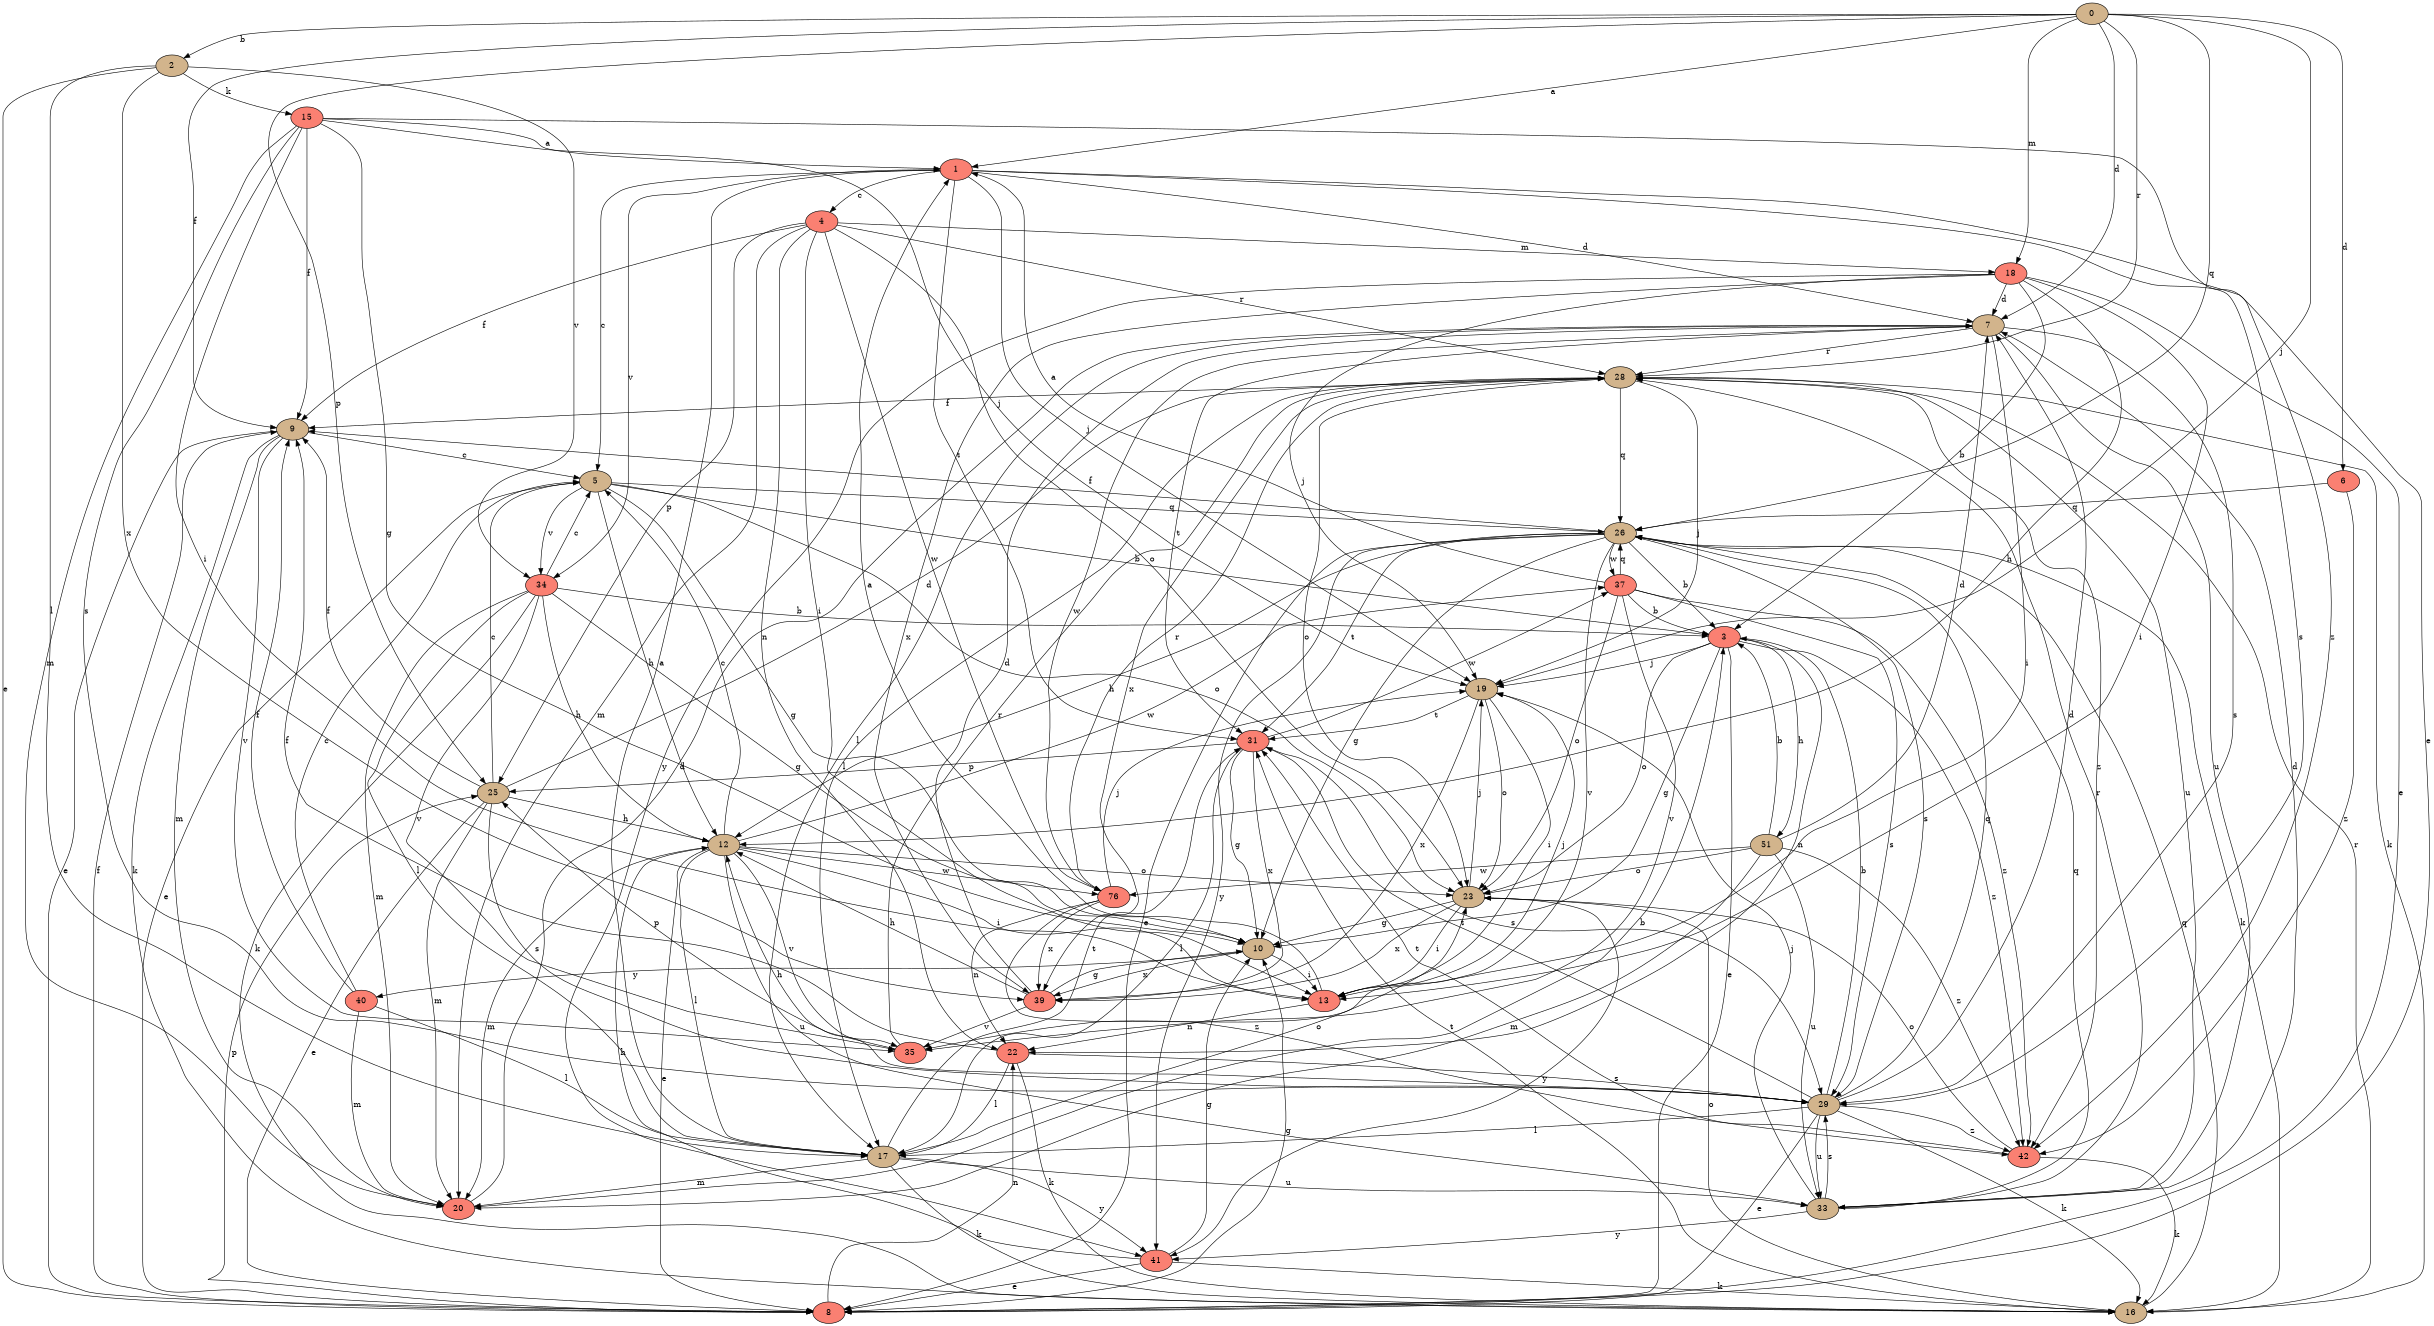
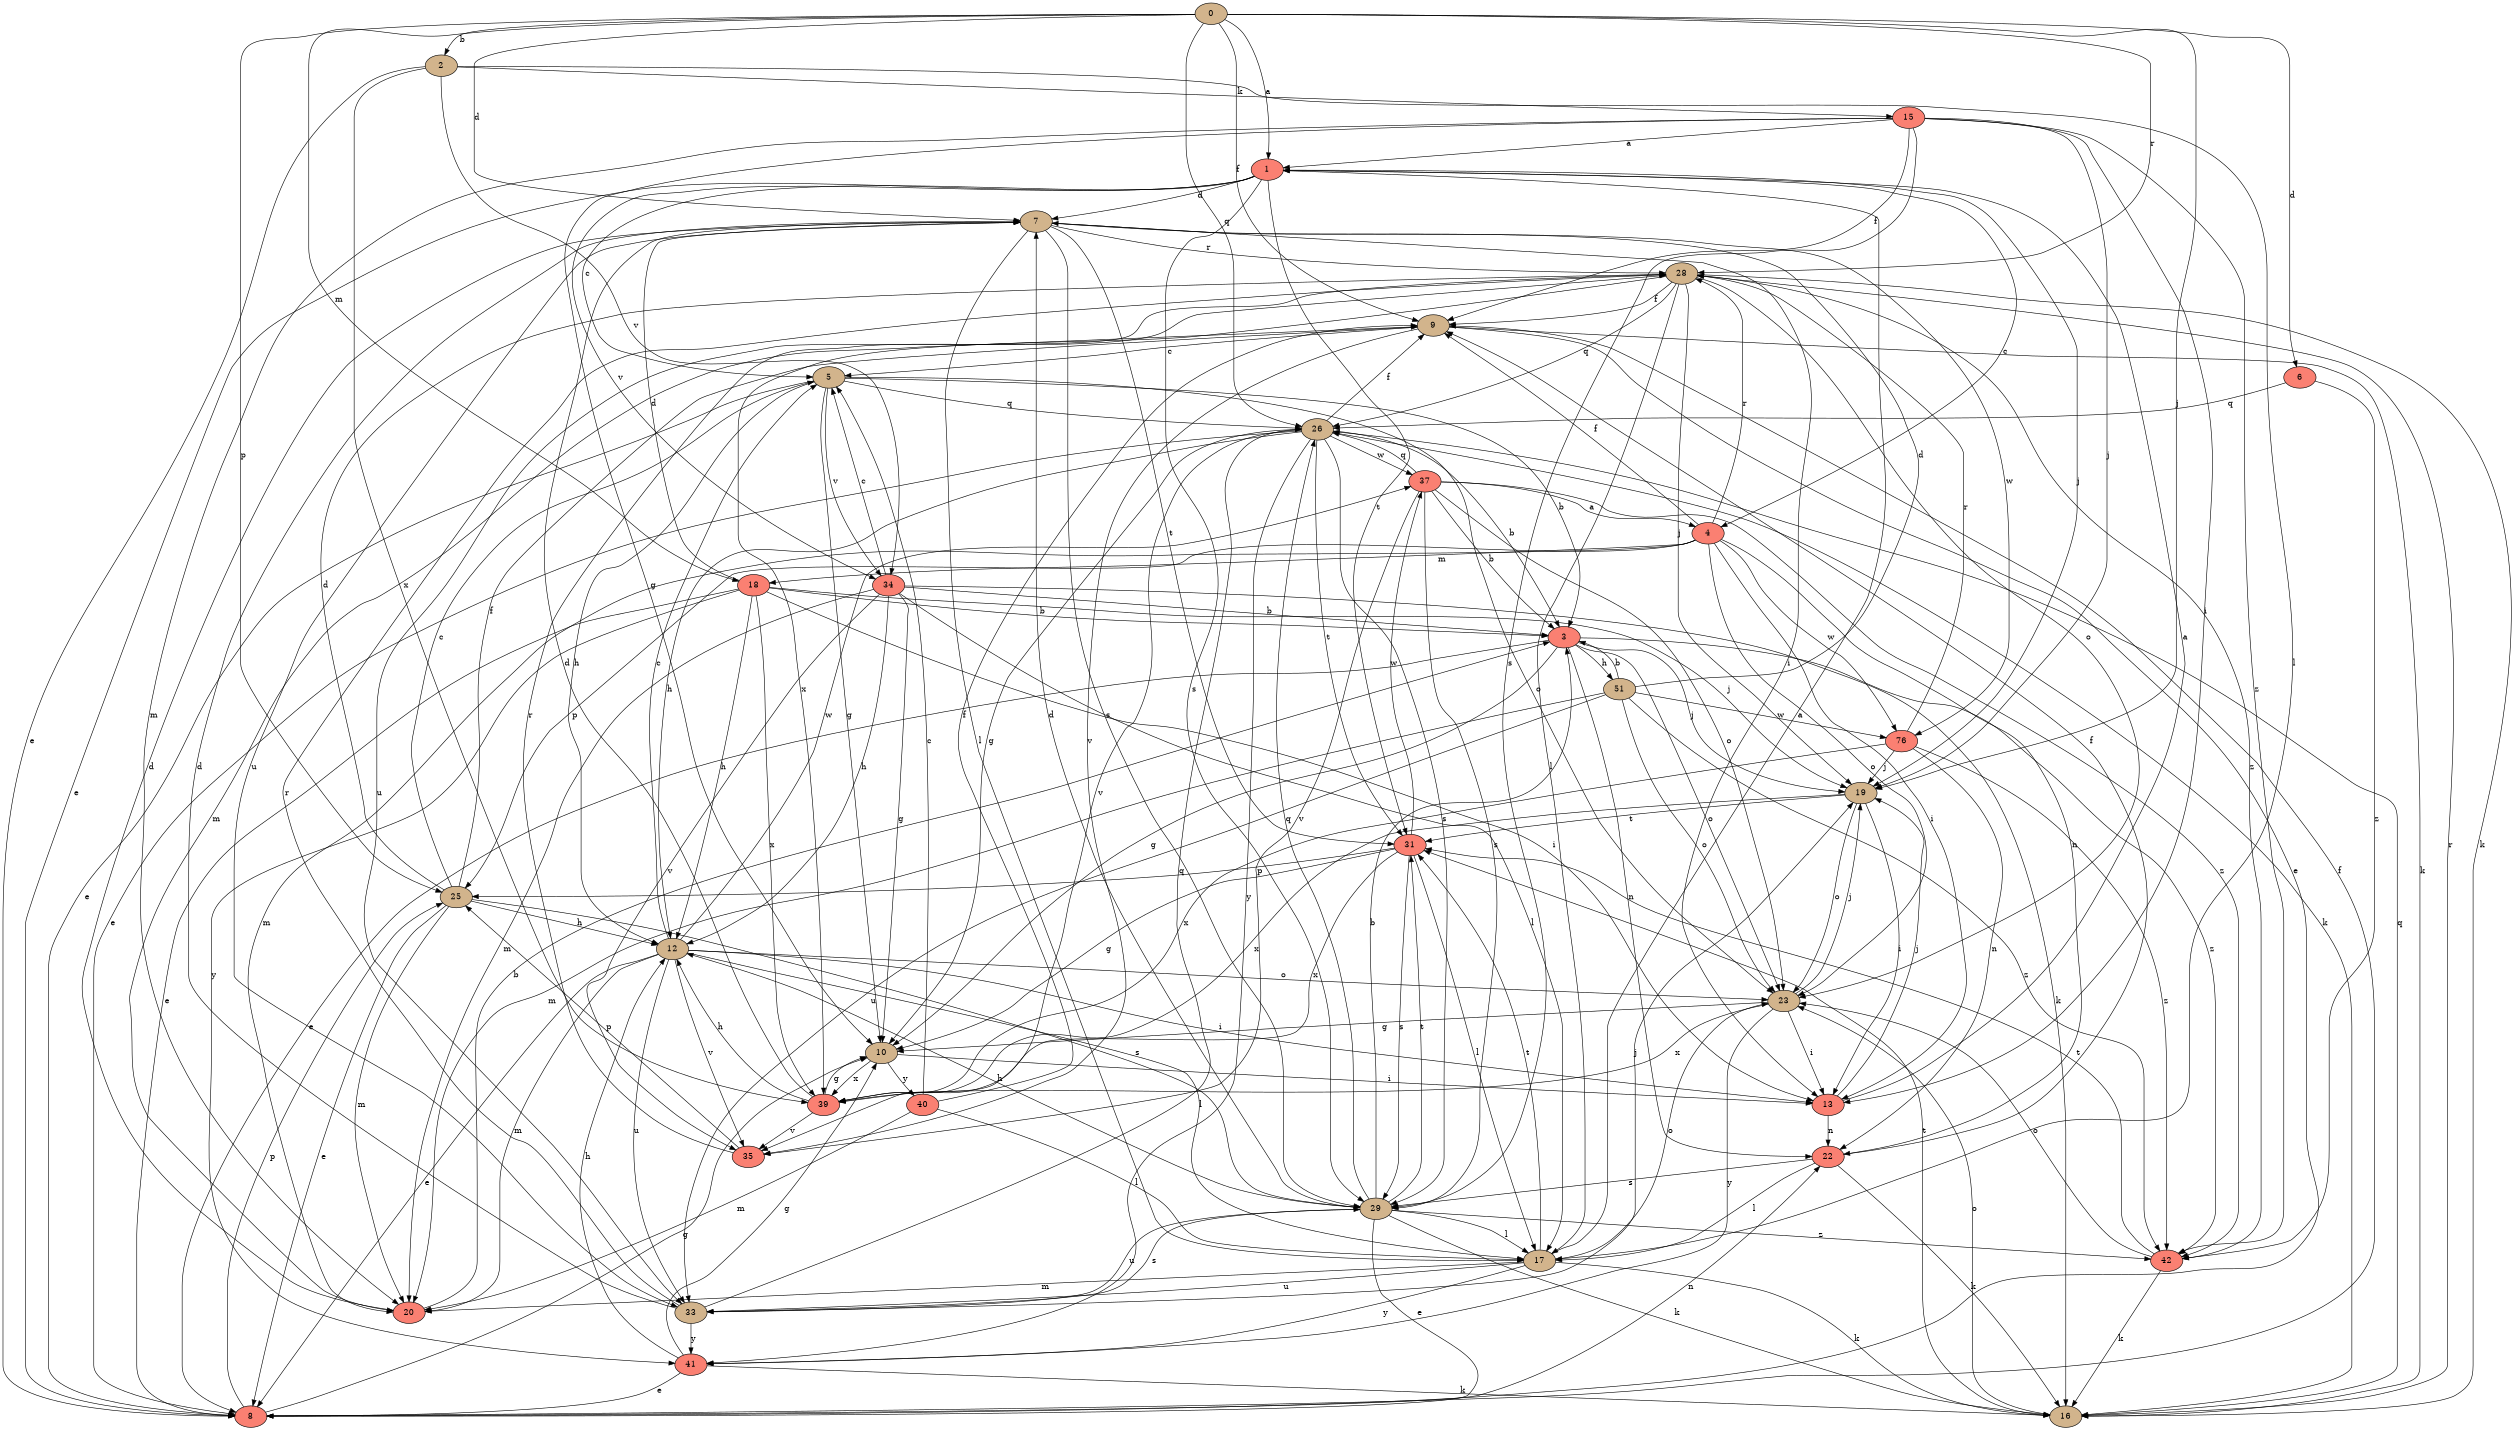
edge "37" -> "1": now "37" -> "4"
edge "12" -> "76": removed, label "w"
